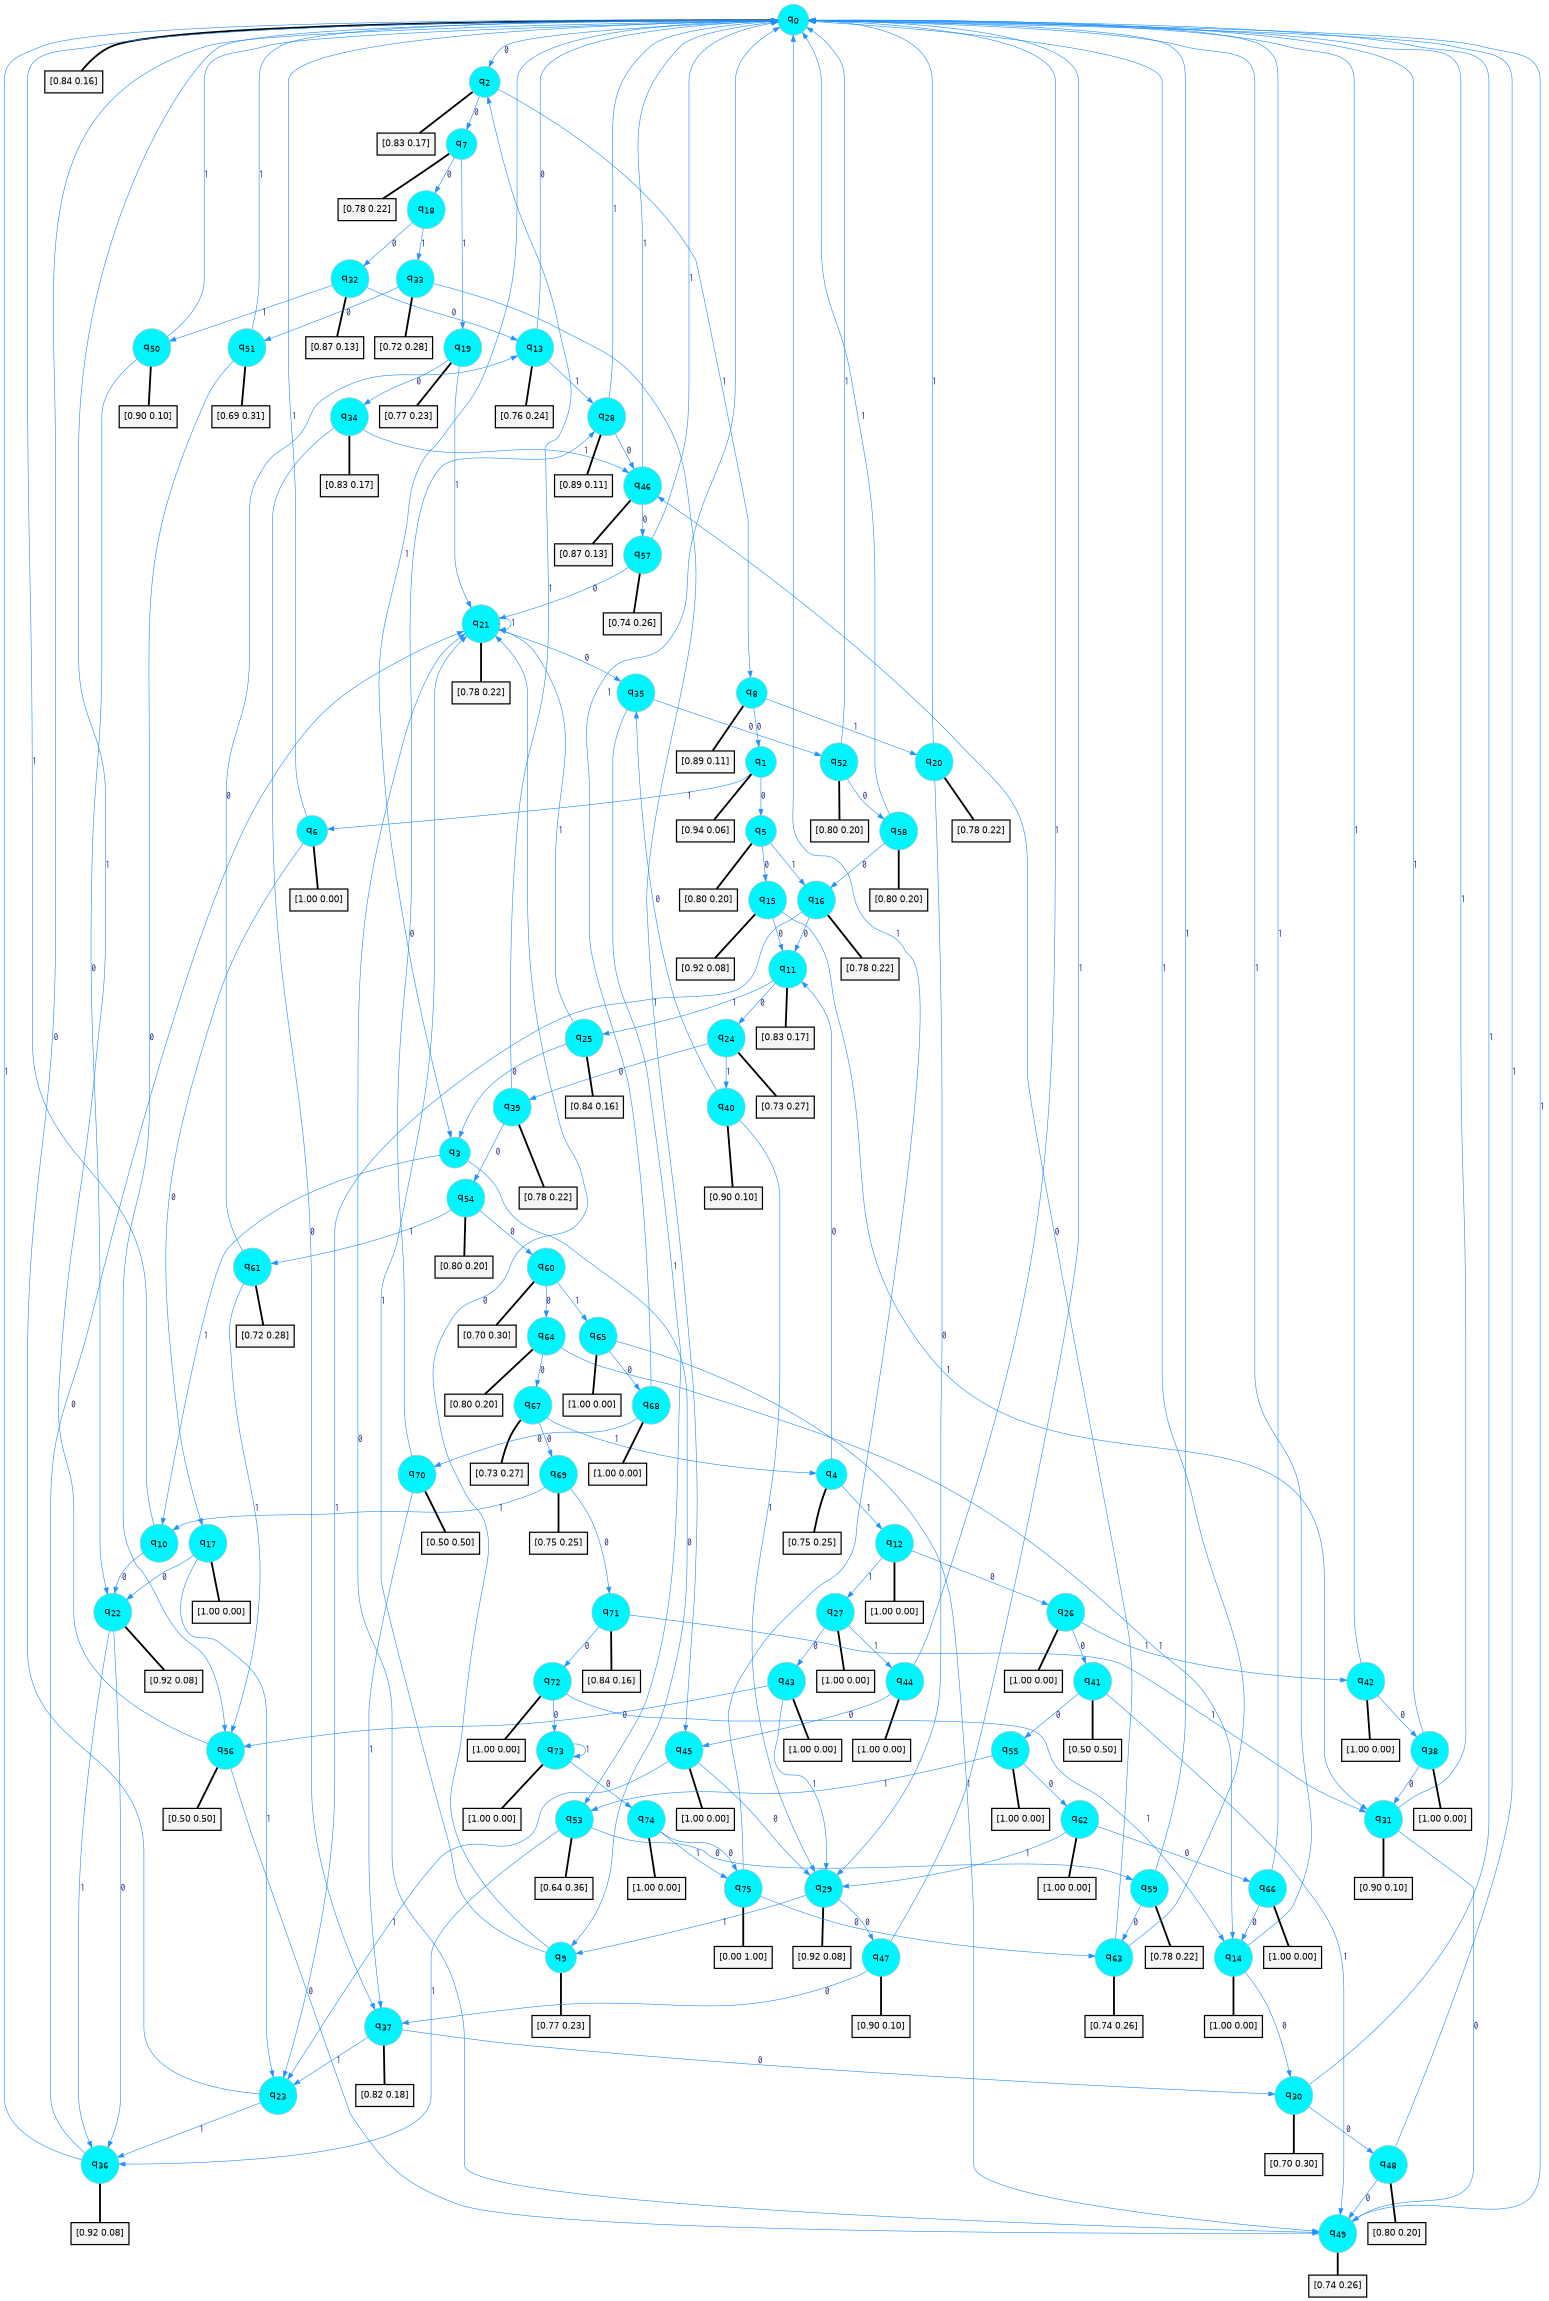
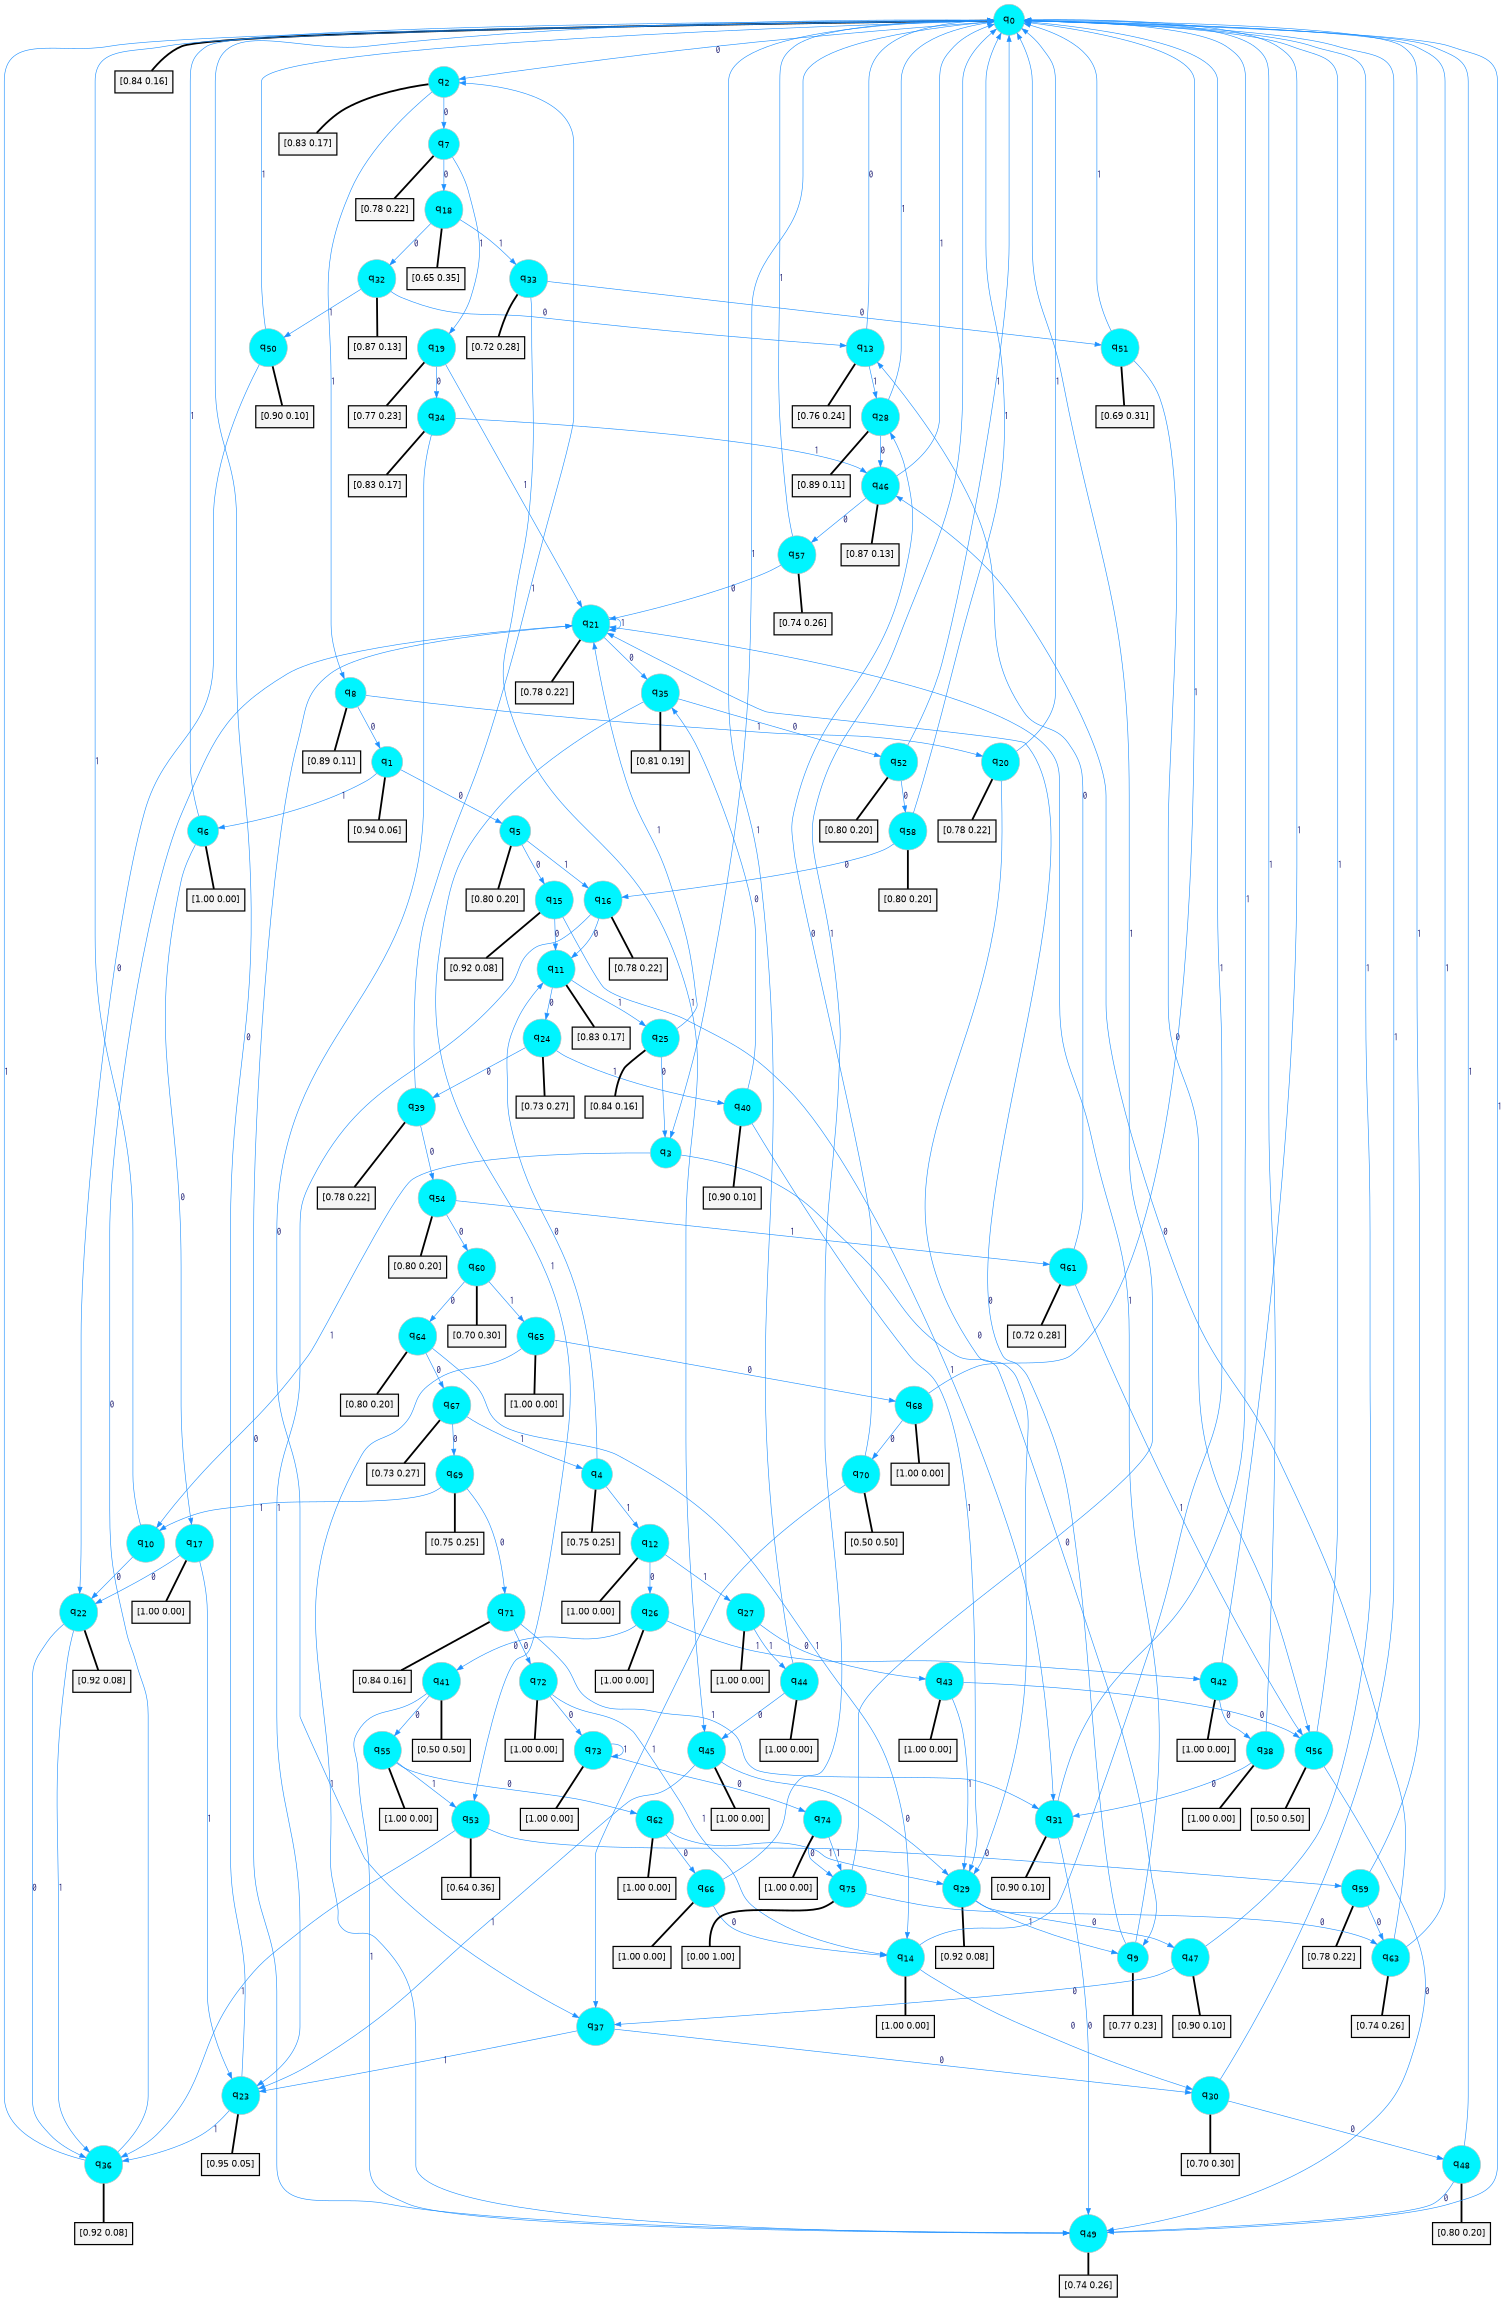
node "[0.65 0.35]": added
node "[0.81 0.19]": added
node "[0.82 0.18]": removed
node "[0.95 0.05]": added
